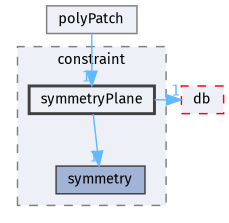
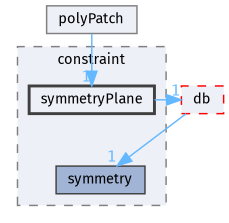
edge "symmetryPlane" -> "symmetry": now "db" -> "symmetry"
